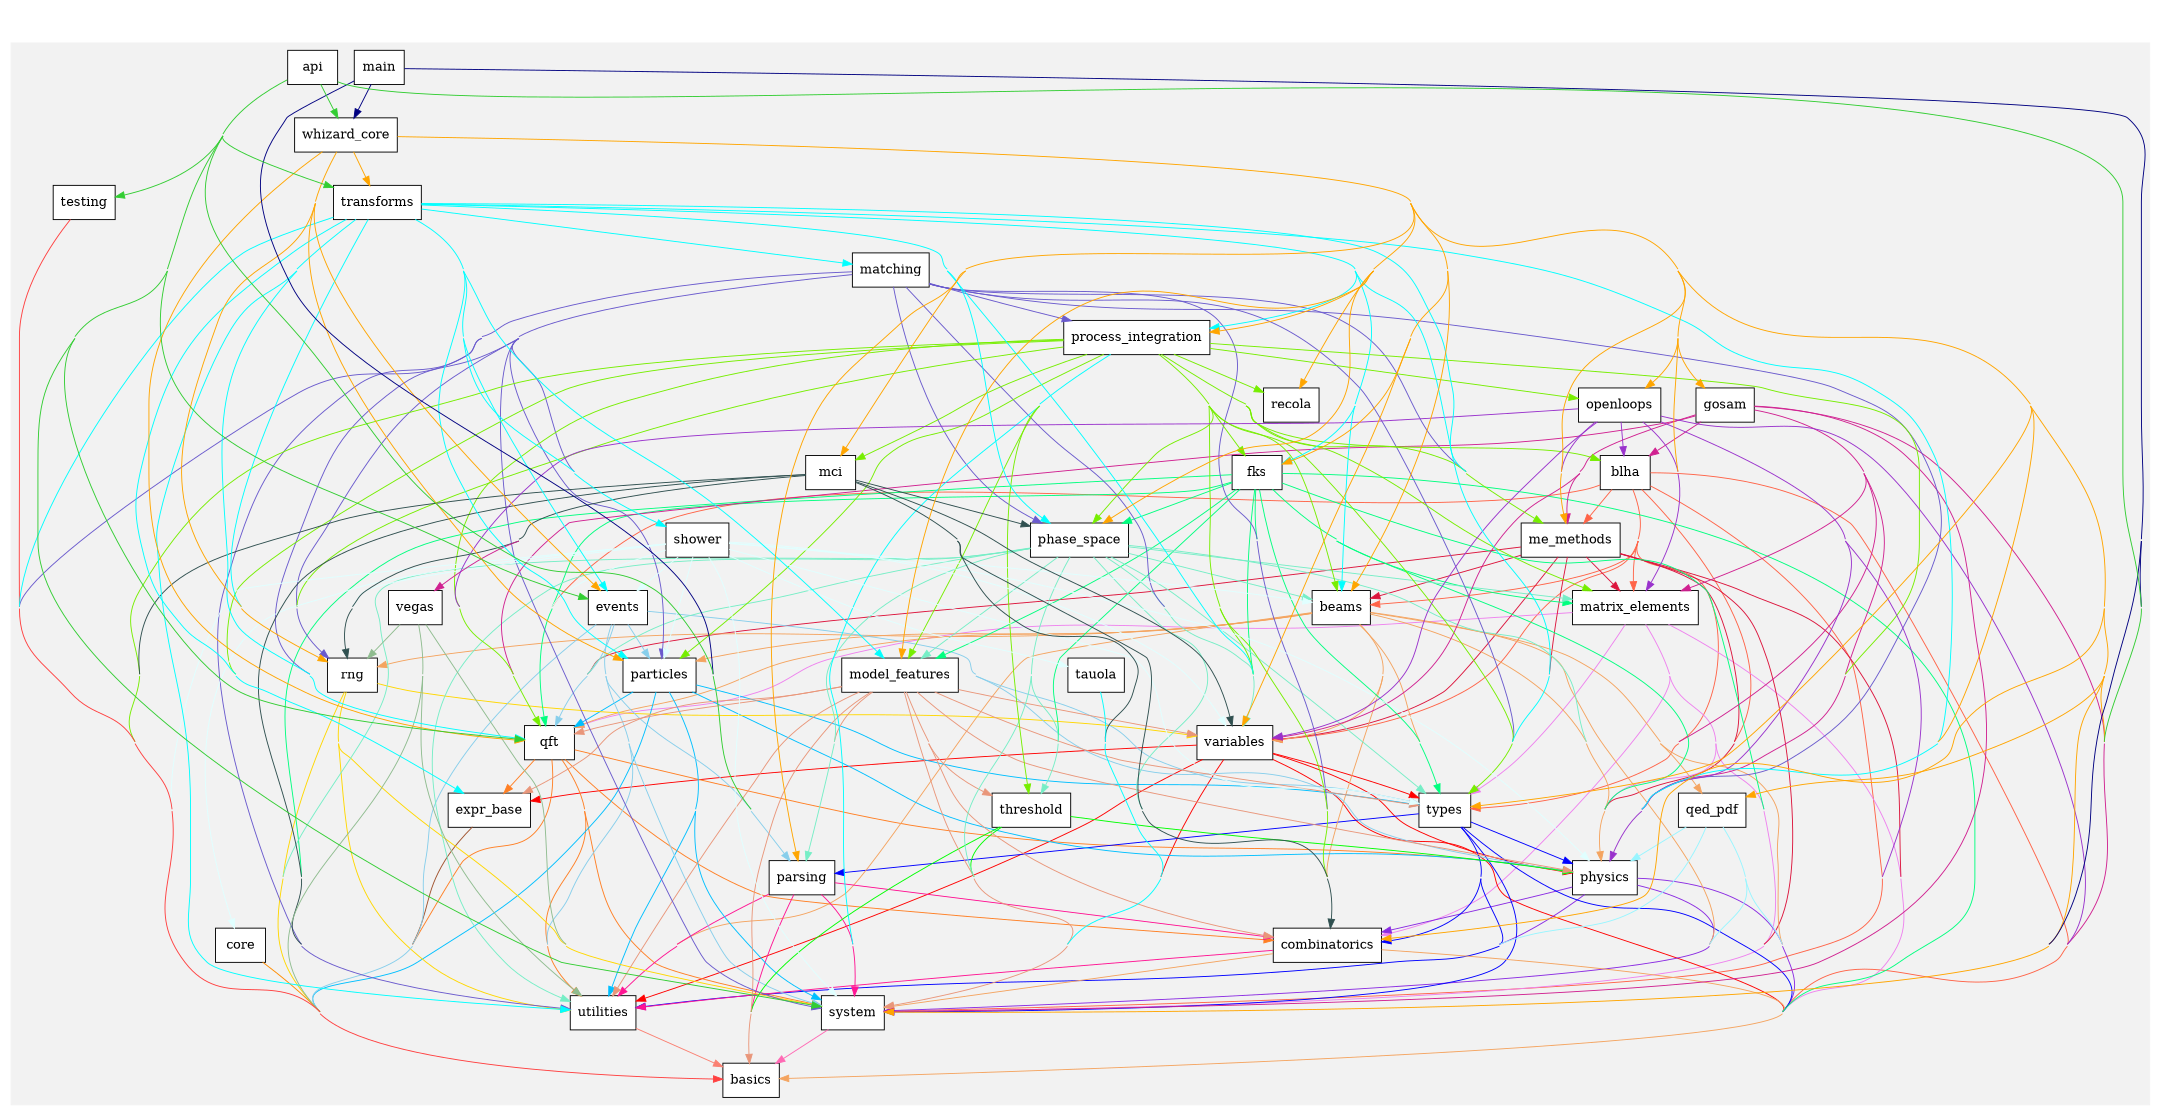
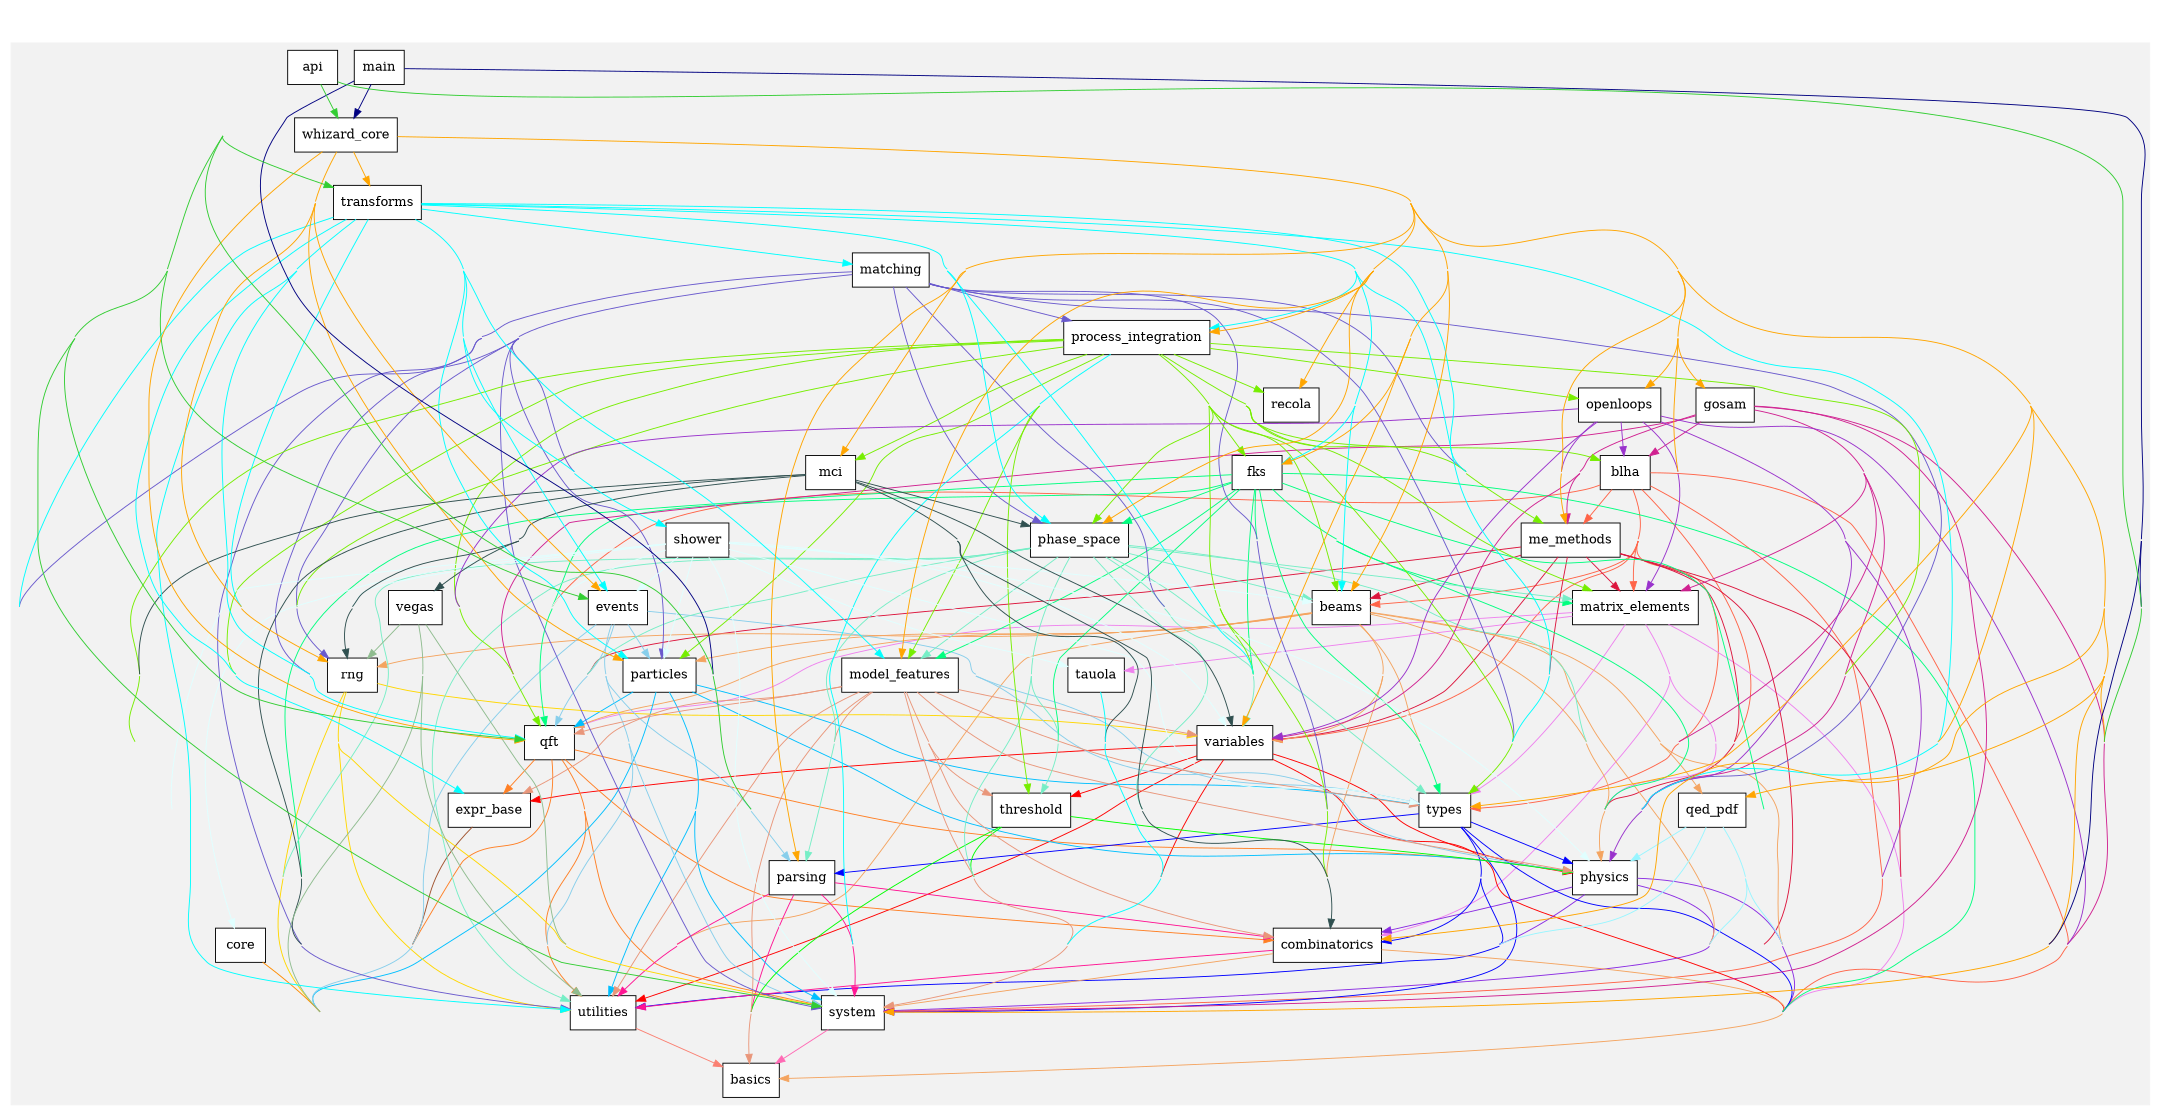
node "testing": removed
edge "mci" -> "vegas": color violetred -> darkslategray
edge "variables" -> "types": now "variables" -> "threshold"
edge "matrix_elements" -> "system": now "matrix_elements" -> "tauola"
